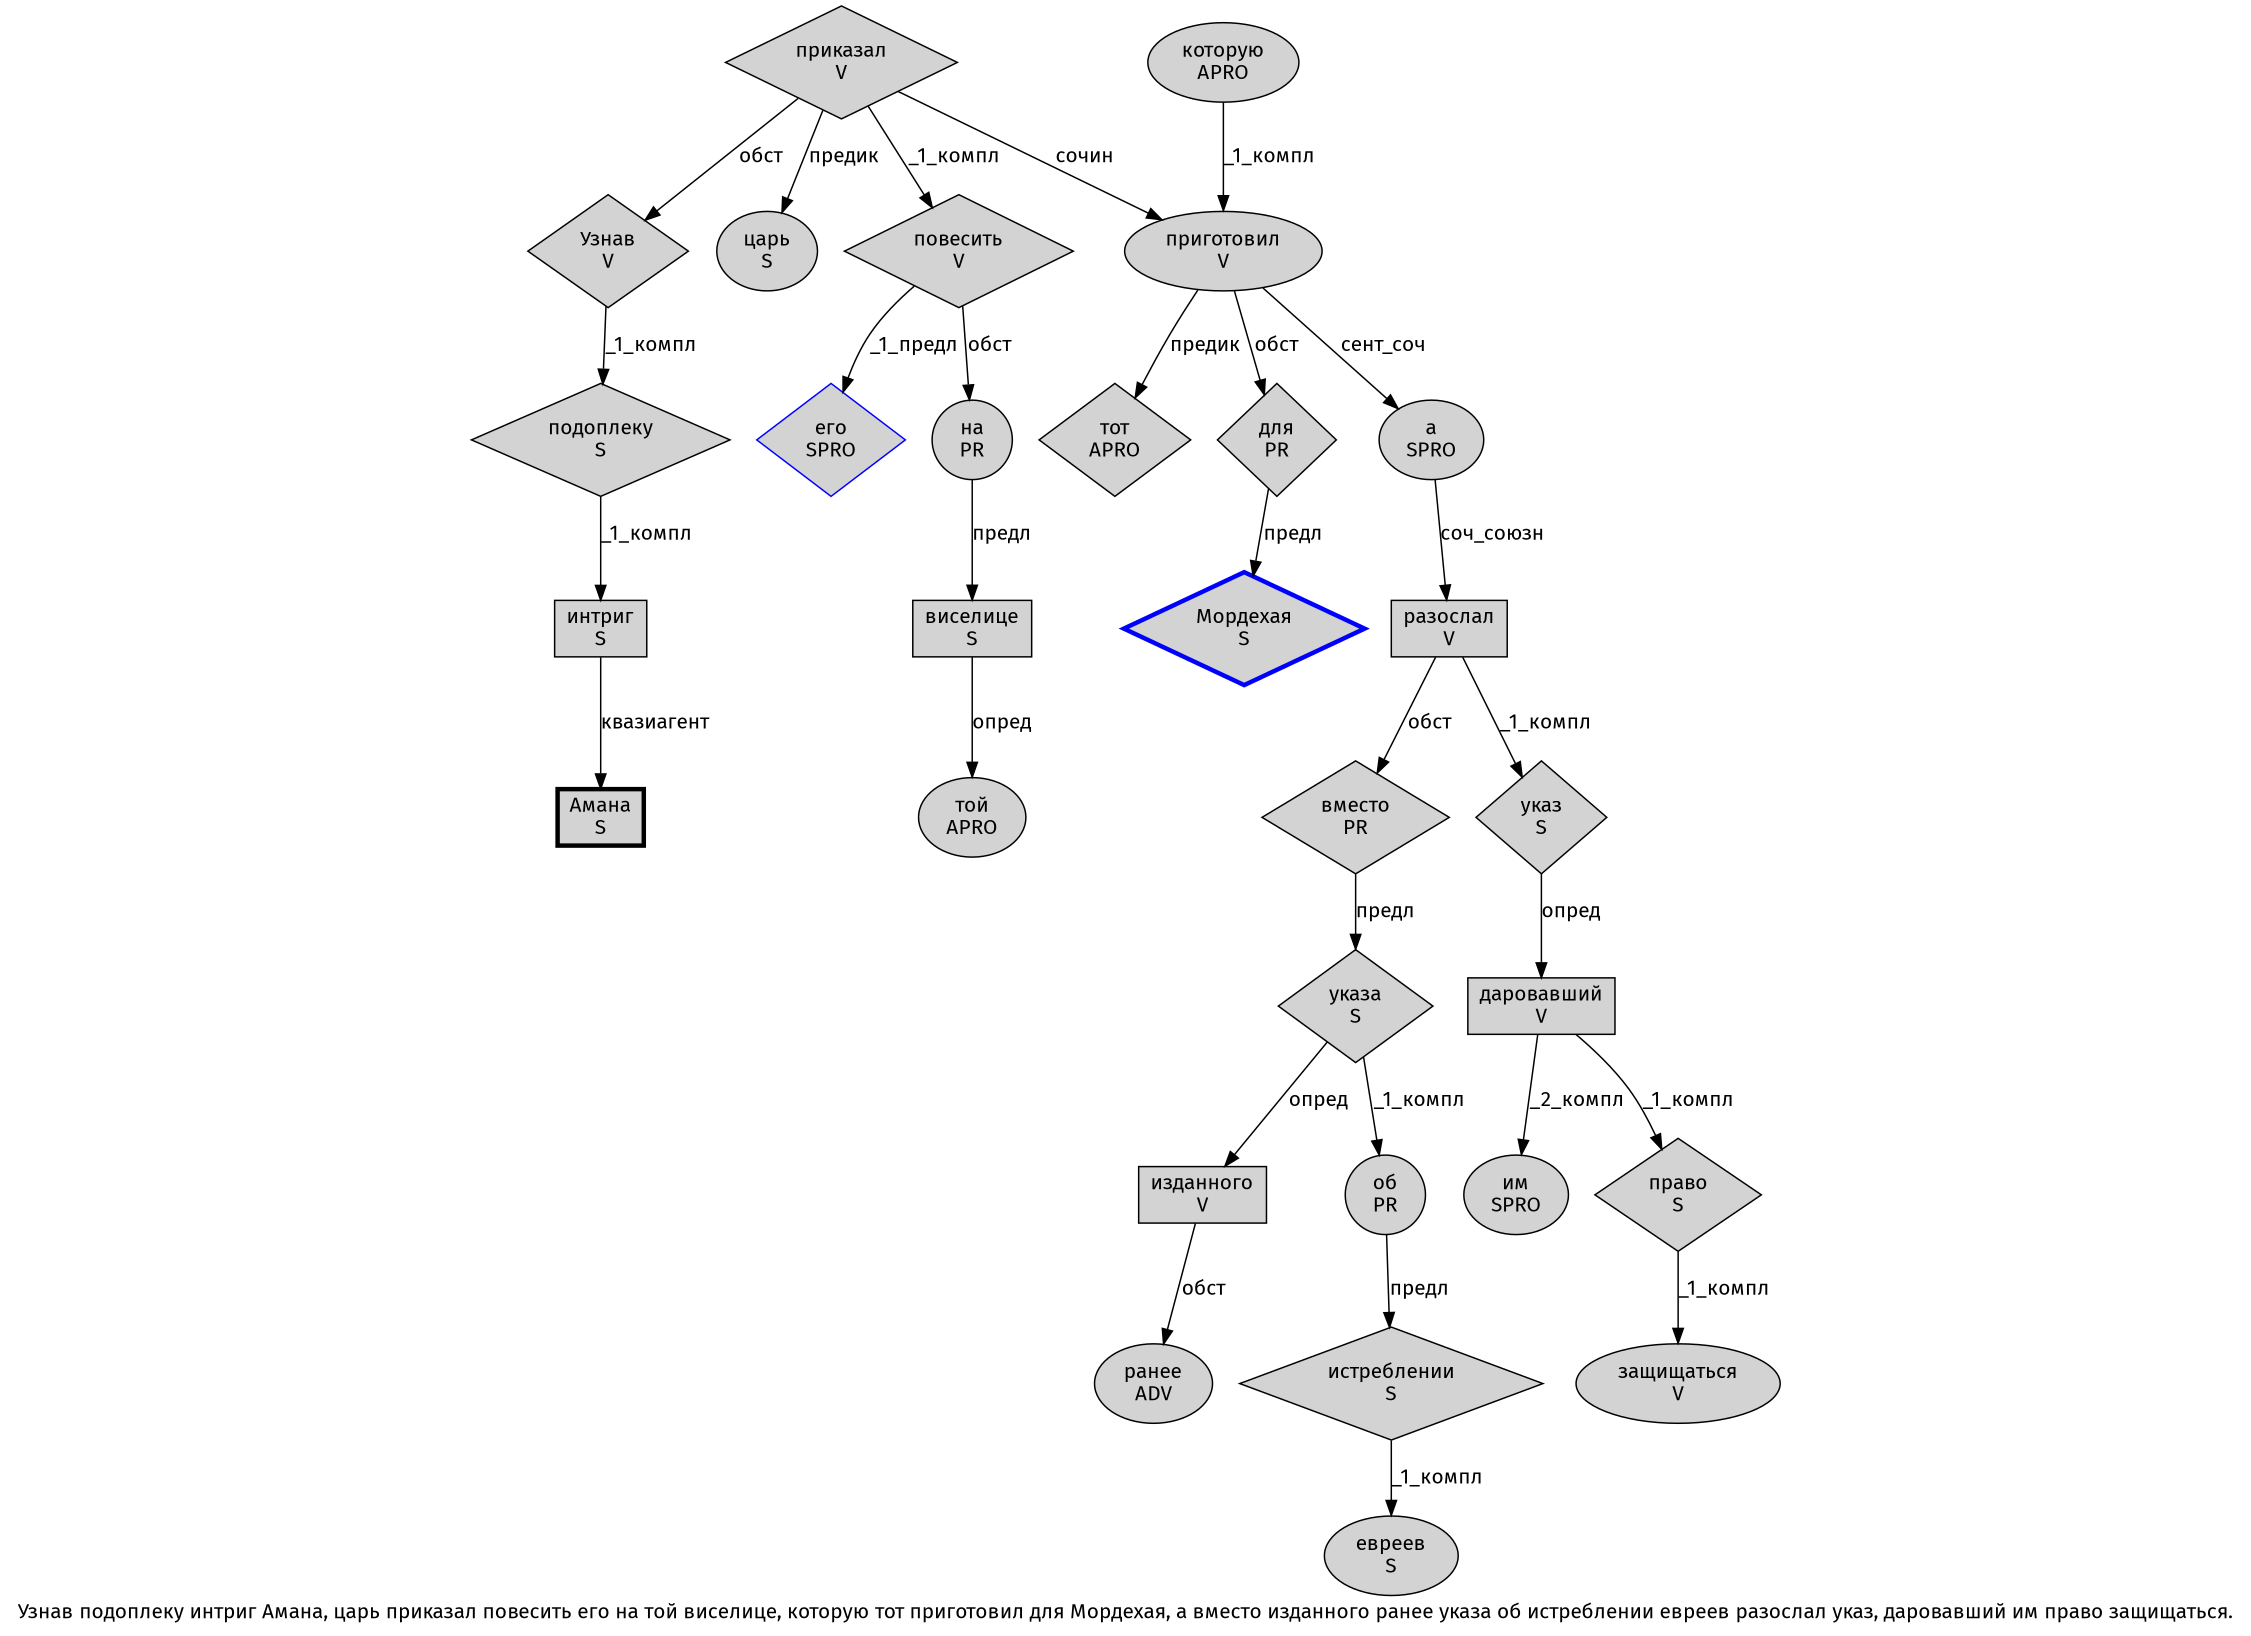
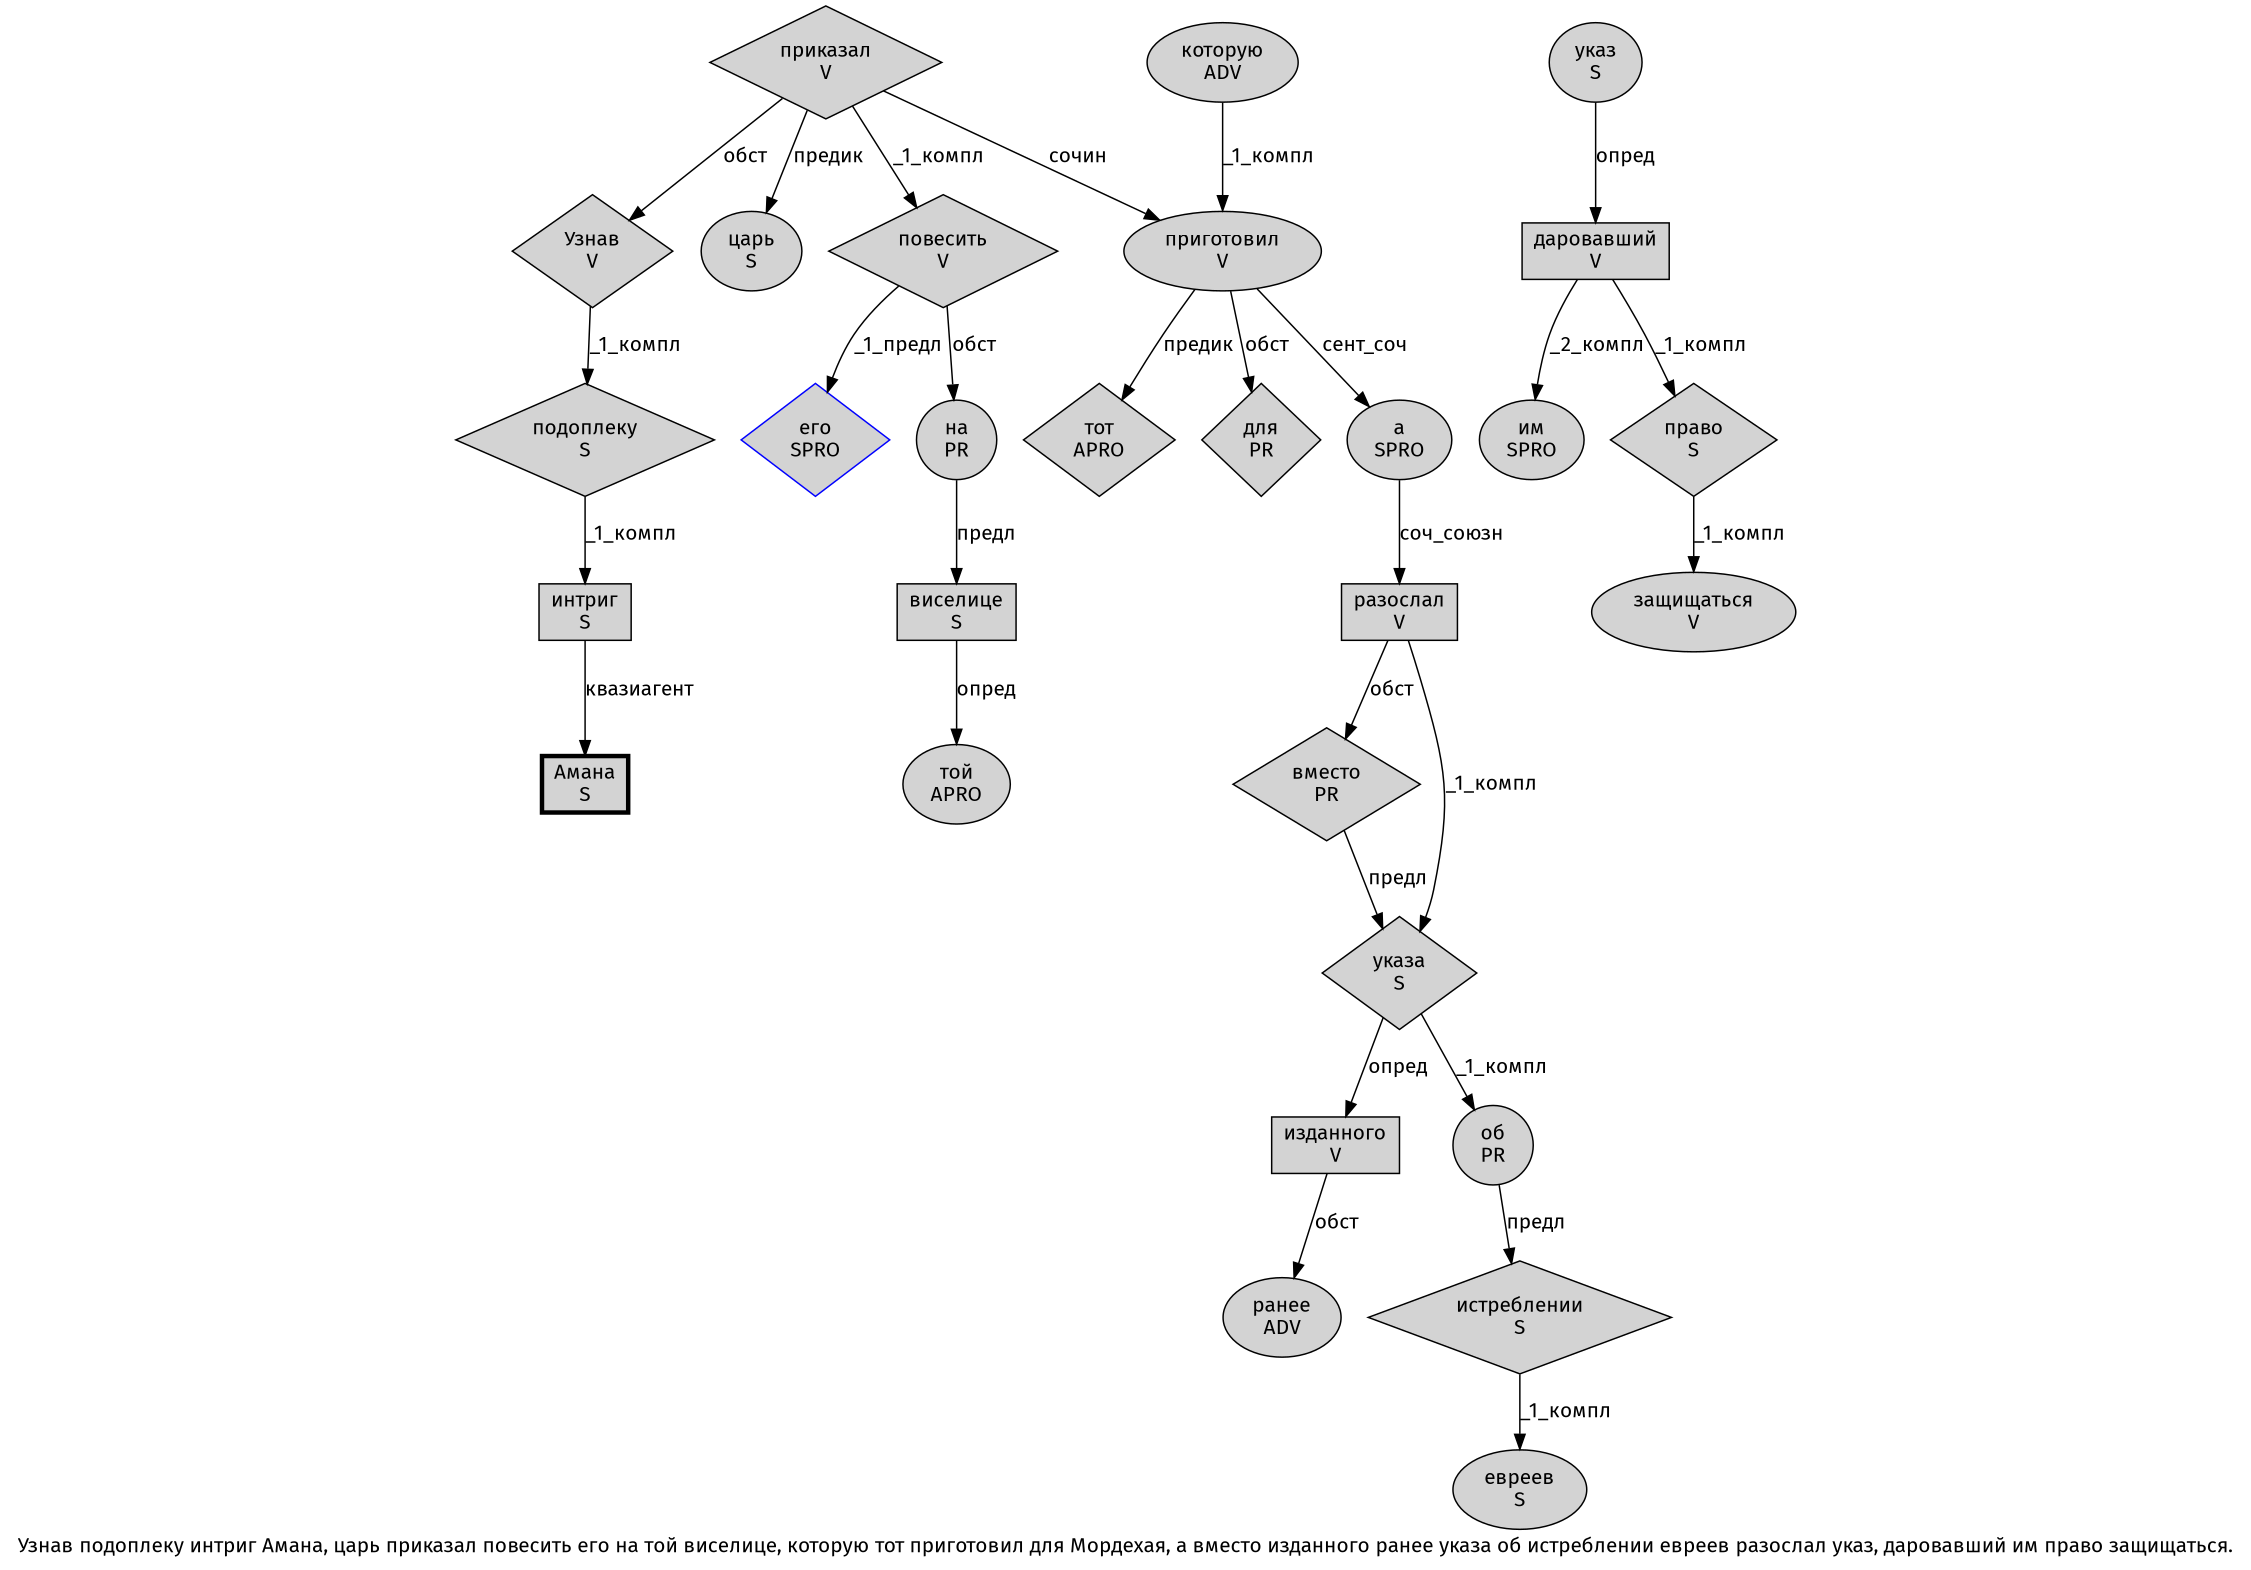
node "которую APRO": label "которую APRO" -> "которую ADV"
node "Мордехая S": removed
edge "разослал V" -> "указ S": now "разослал V" -> "указа S"
node "указ S": shape diamond -> ellipse
